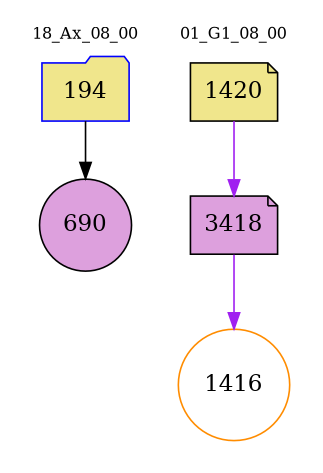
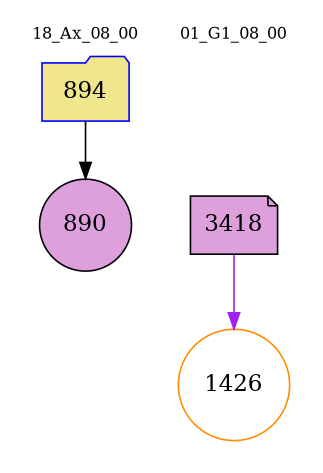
node "194": label "194" -> "894"
node "1420": removed
node "690": label "690" -> "890"
node "1416": label "1416" -> "1426"
